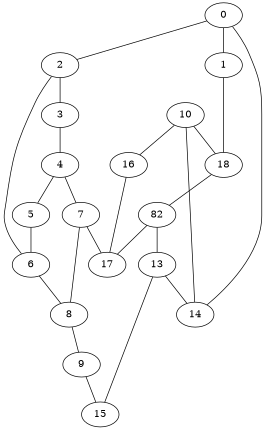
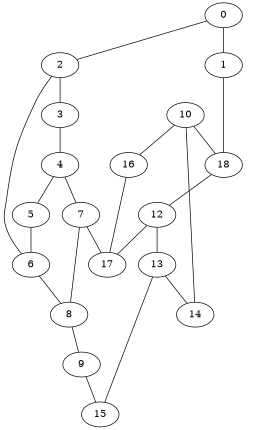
edge "0" -- "14": removed
node "82": label "82" -> "12"
